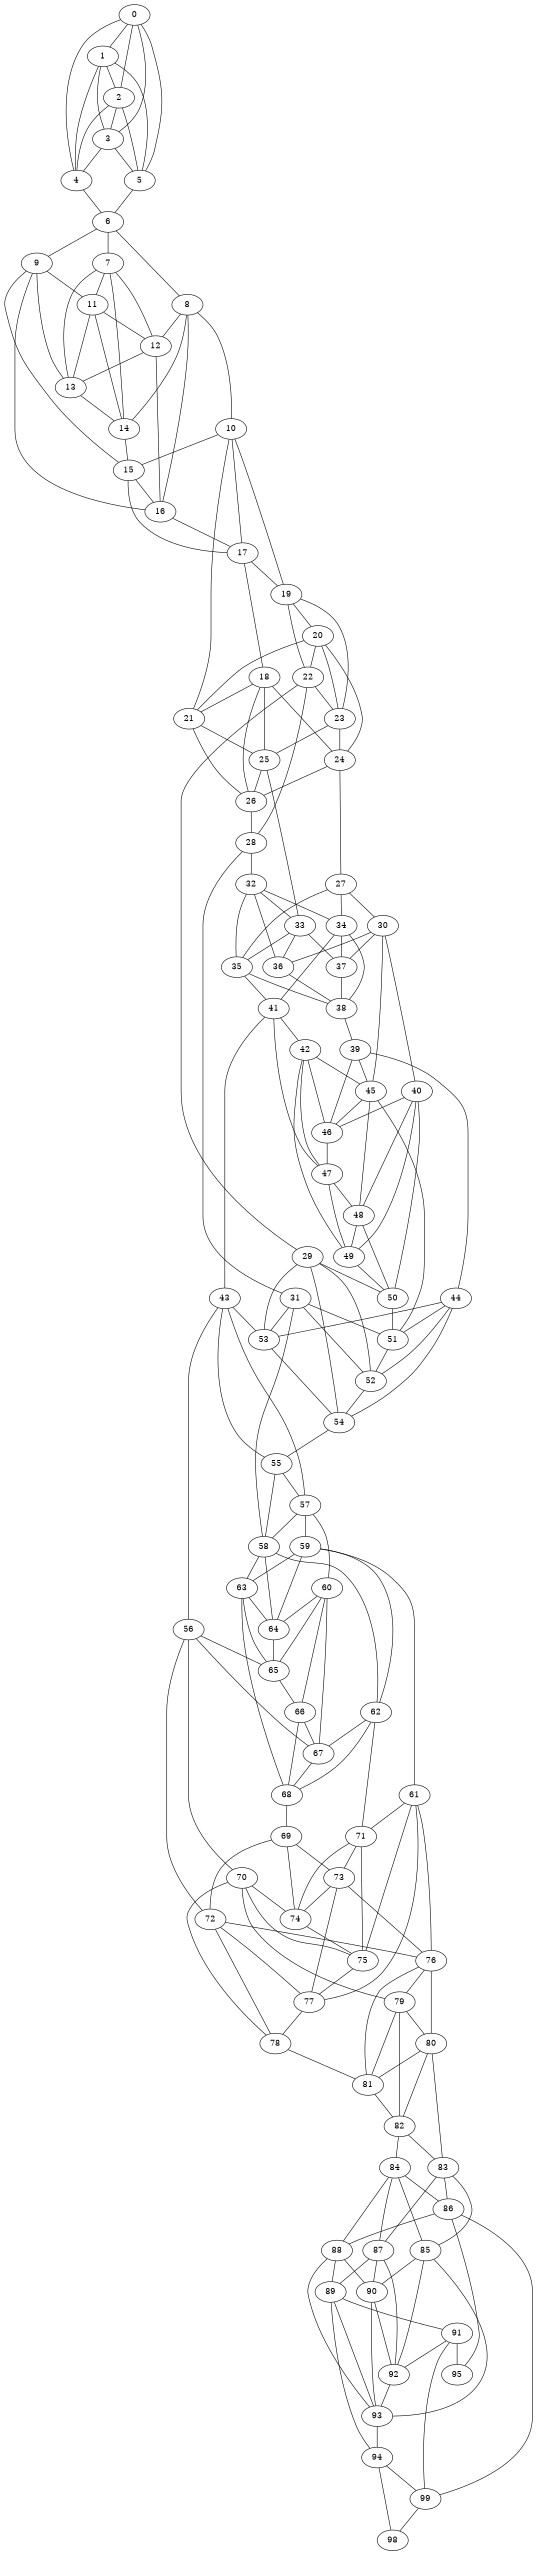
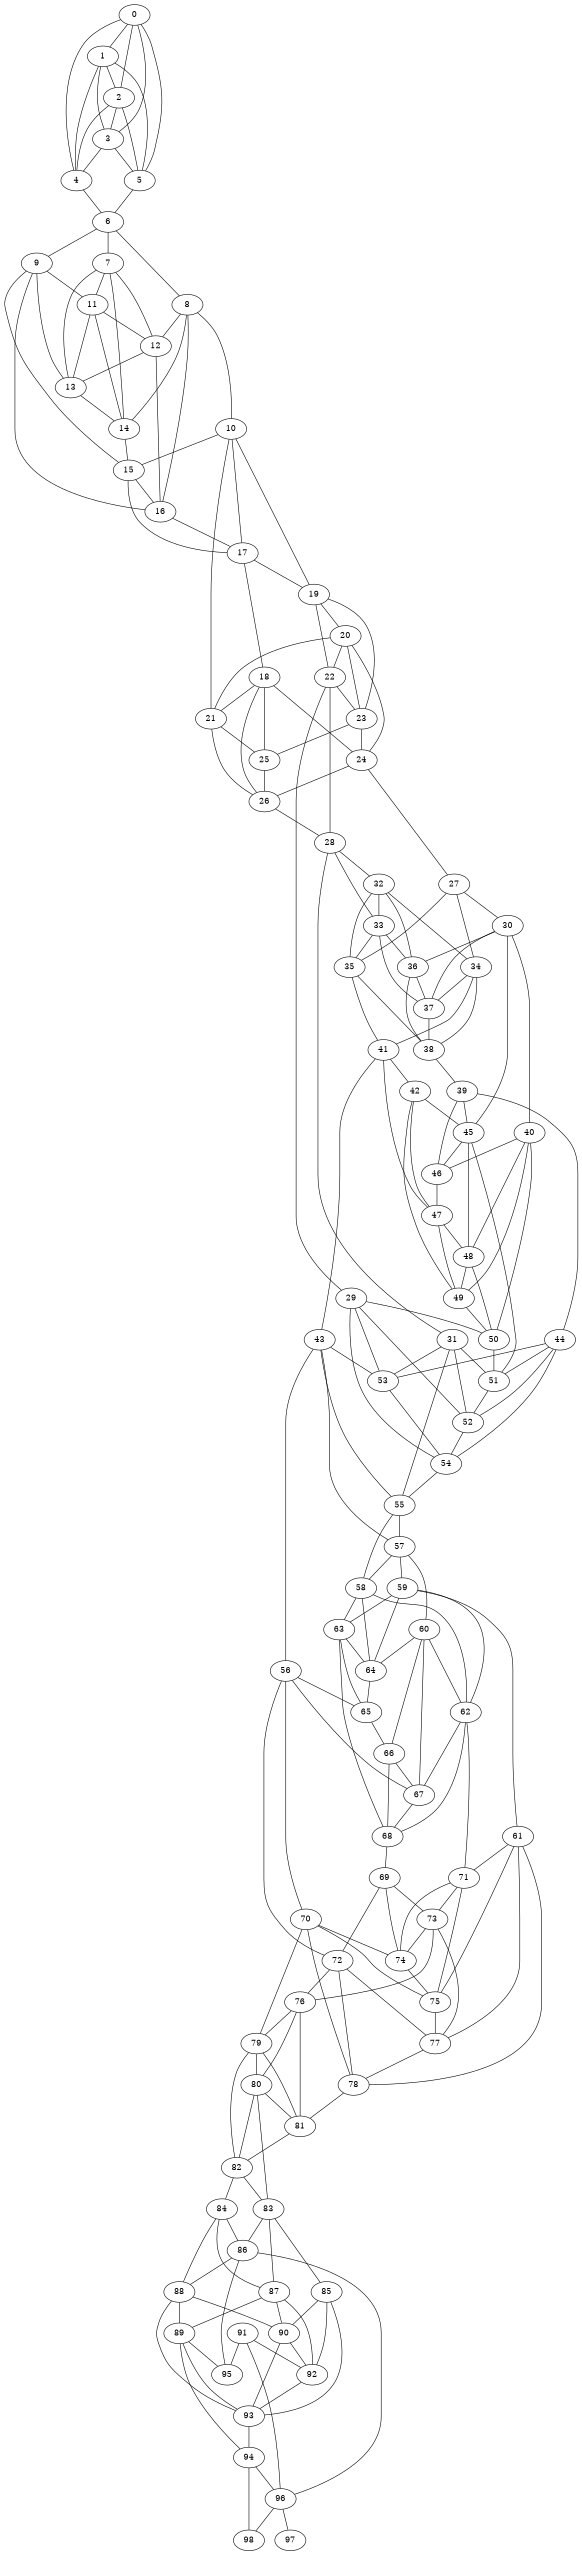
edge "25" -- "33": now "28" -- "33"
edge "36" -- "37": added
edge "42" -- "46": removed
edge "31" -- "58": now "31" -- "55"
edge "60" -- "65": now "60" -- "62"
edge "61" -- "76": now "61" -- "78"
edge "84" -- "85": removed
edge "89" -- "91": now "89" -- "95"
node "99": label "99" -> "96"
node "97": added
